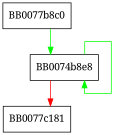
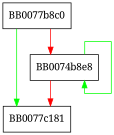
edge "BB0077b8c0" -> "BB0074b8e8": color green -> red
edge "BB0077b8c0" -> "BB0077c181": added
